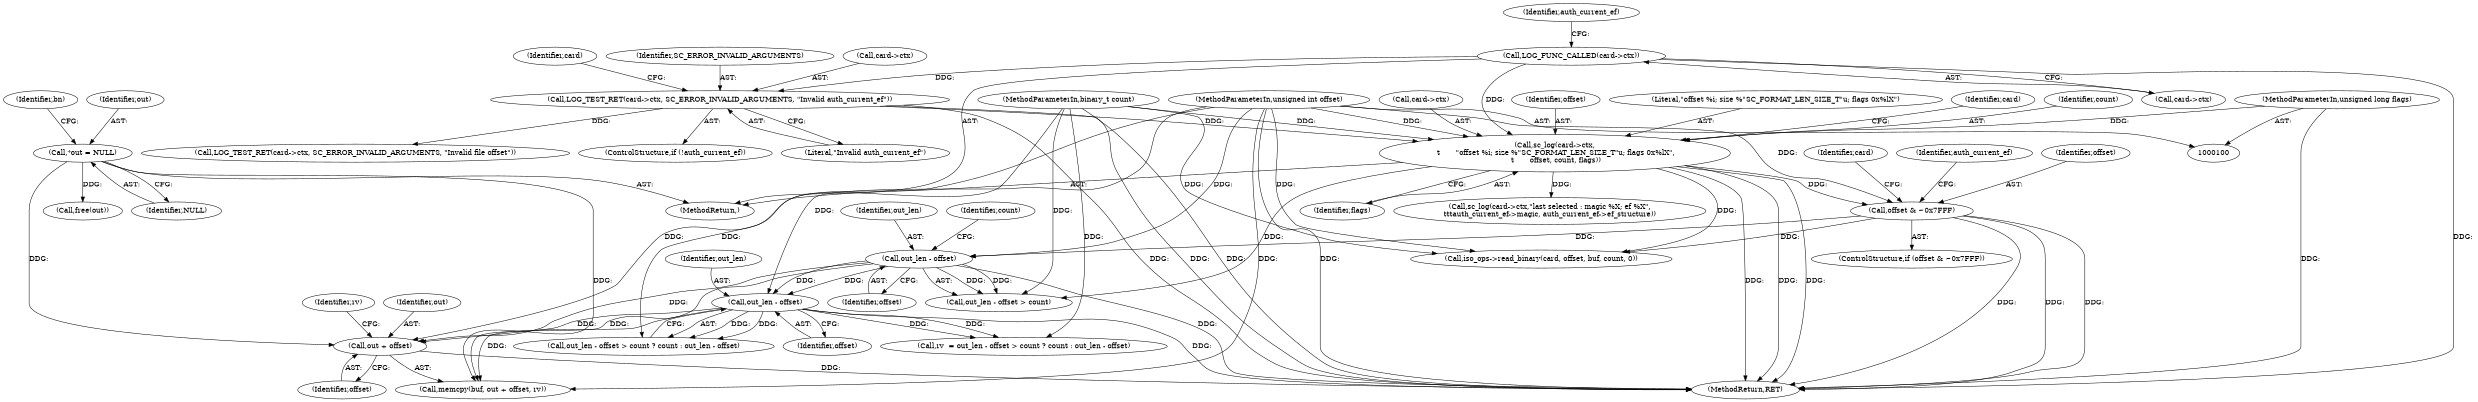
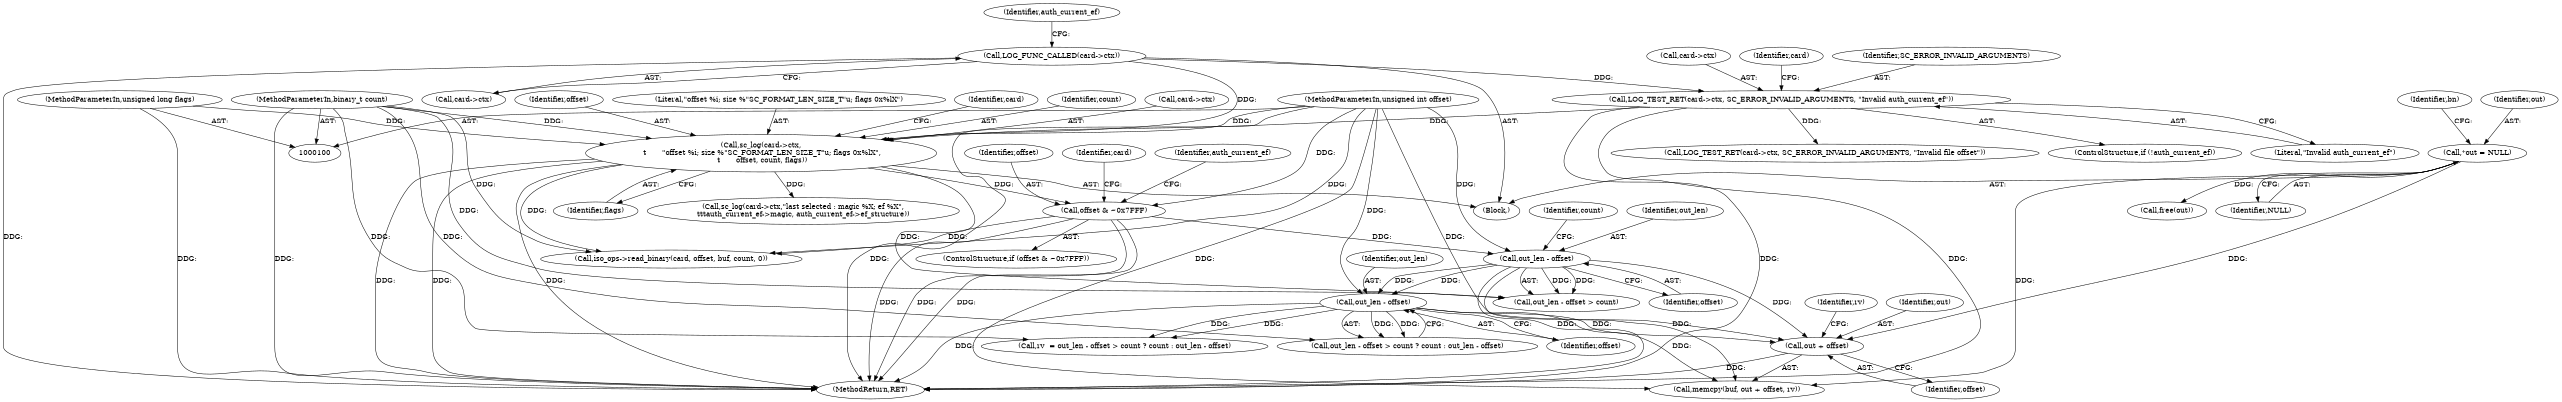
edge "(MethodParameterIn,binary_t count)" -> "1000100": added, label "AST:"
node "(MethodReturn,)": label "(MethodReturn,)" -> "(Block,)"
